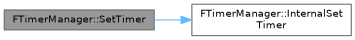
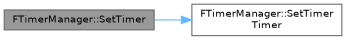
node "FTimerManager::InternalSet Timer": label "FTimerManager::InternalSet Timer" -> "FTimerManager::SetTimer Timer"
